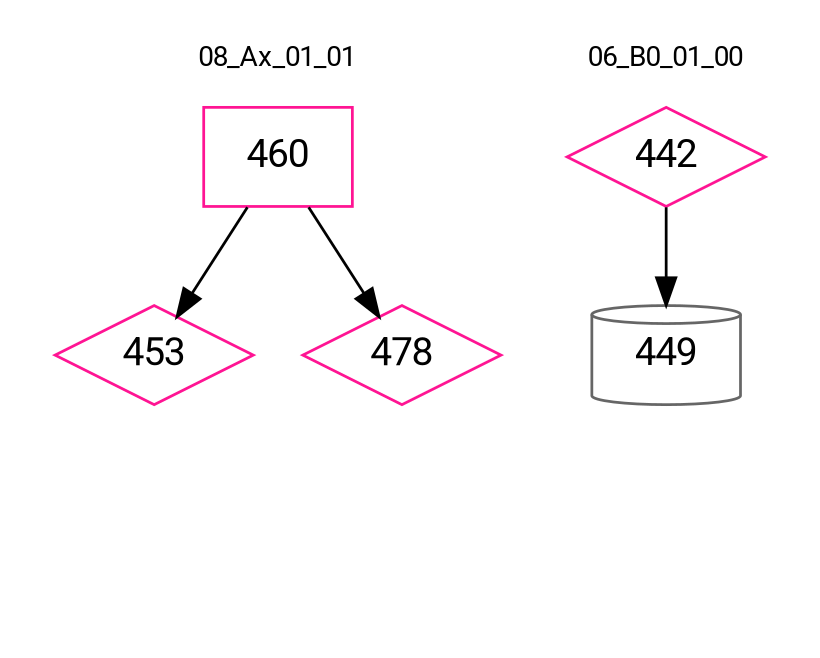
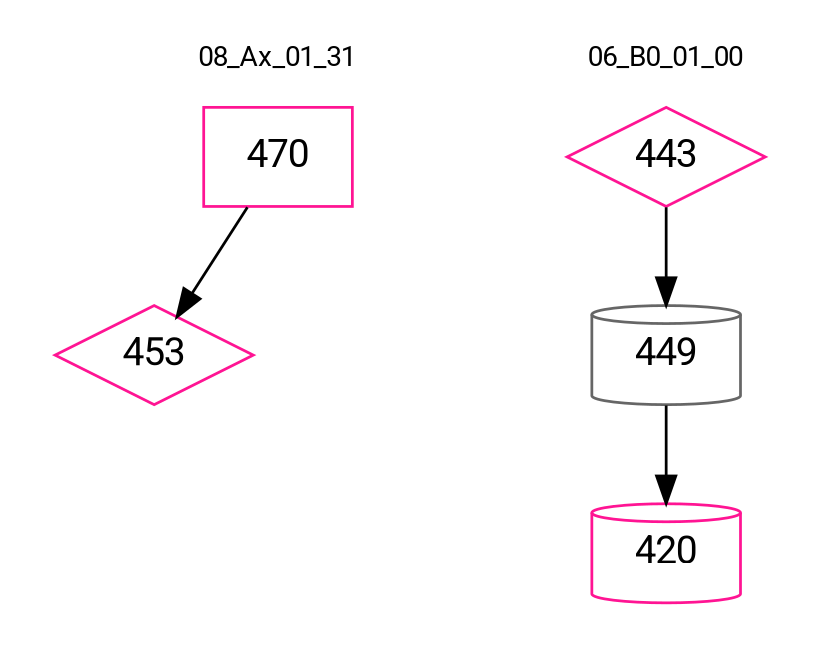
cluster "08_Ax_01_01": label "08_Ax_01_01" -> "08_Ax_01_31"
node "460": label "460" -> "470"
node "442": label "442" -> "443"
node "478": removed
node "420": added
